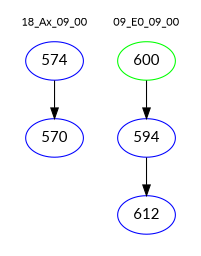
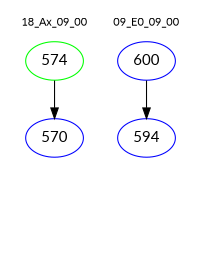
node "574": color blue -> green
node "600": color green -> blue
node "612": removed
